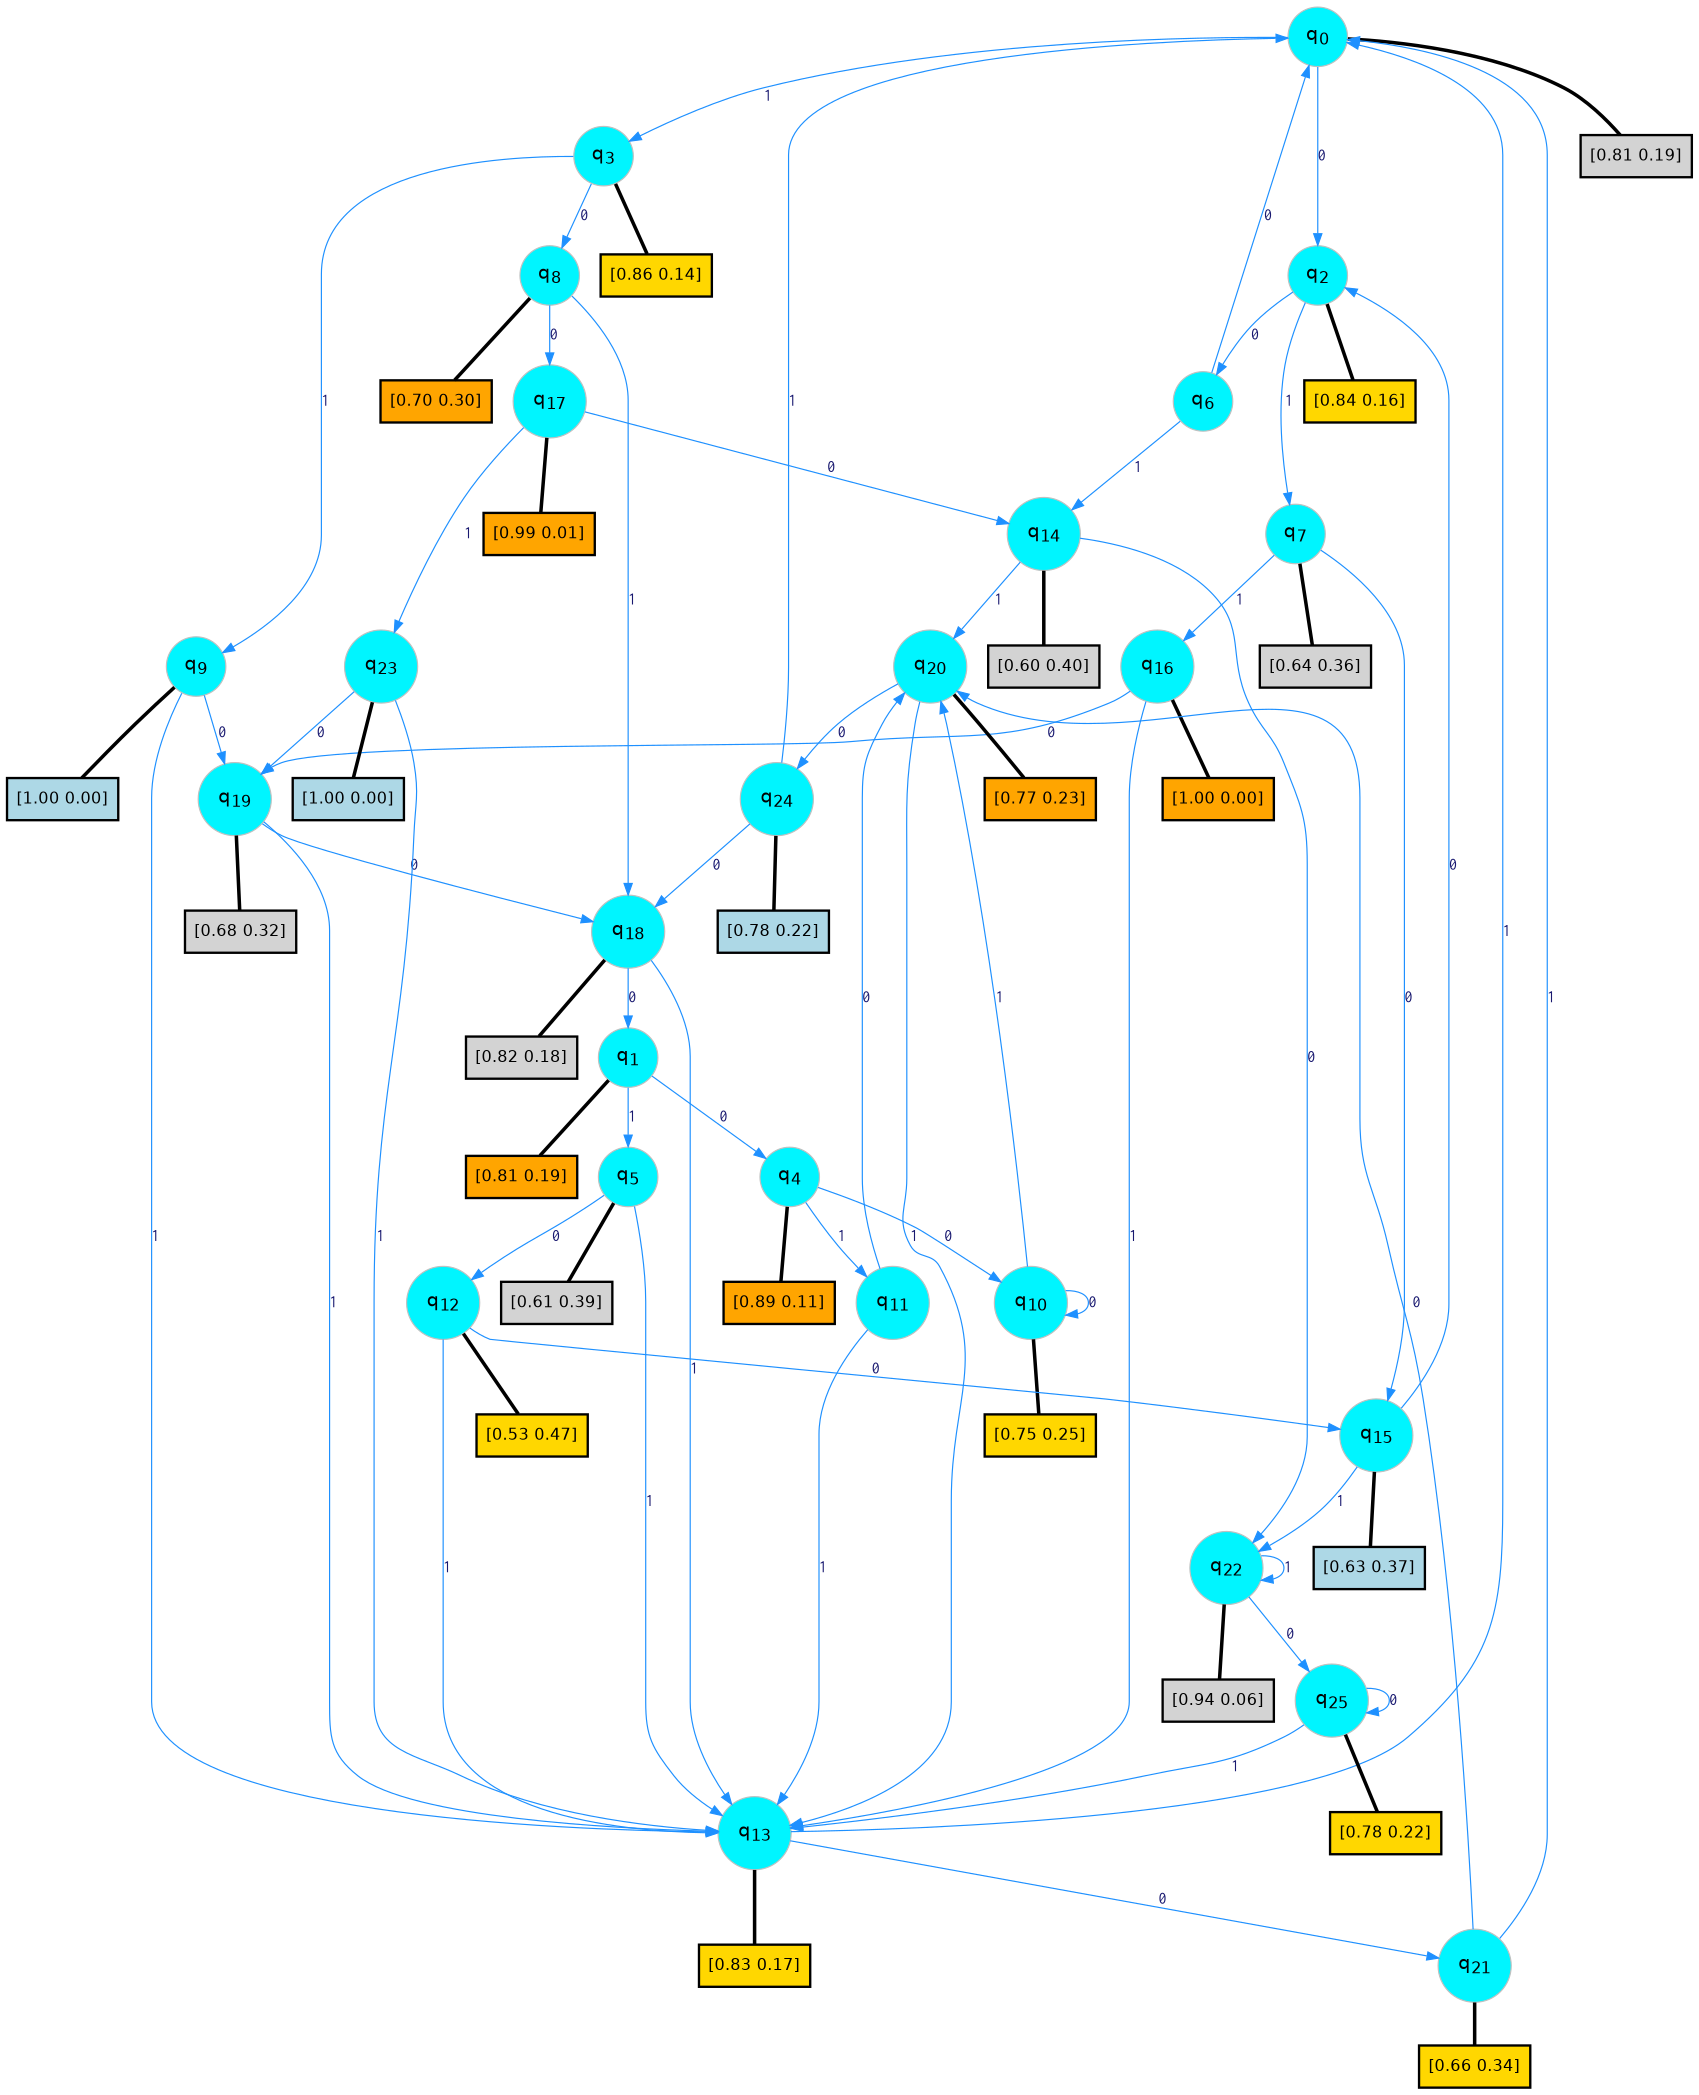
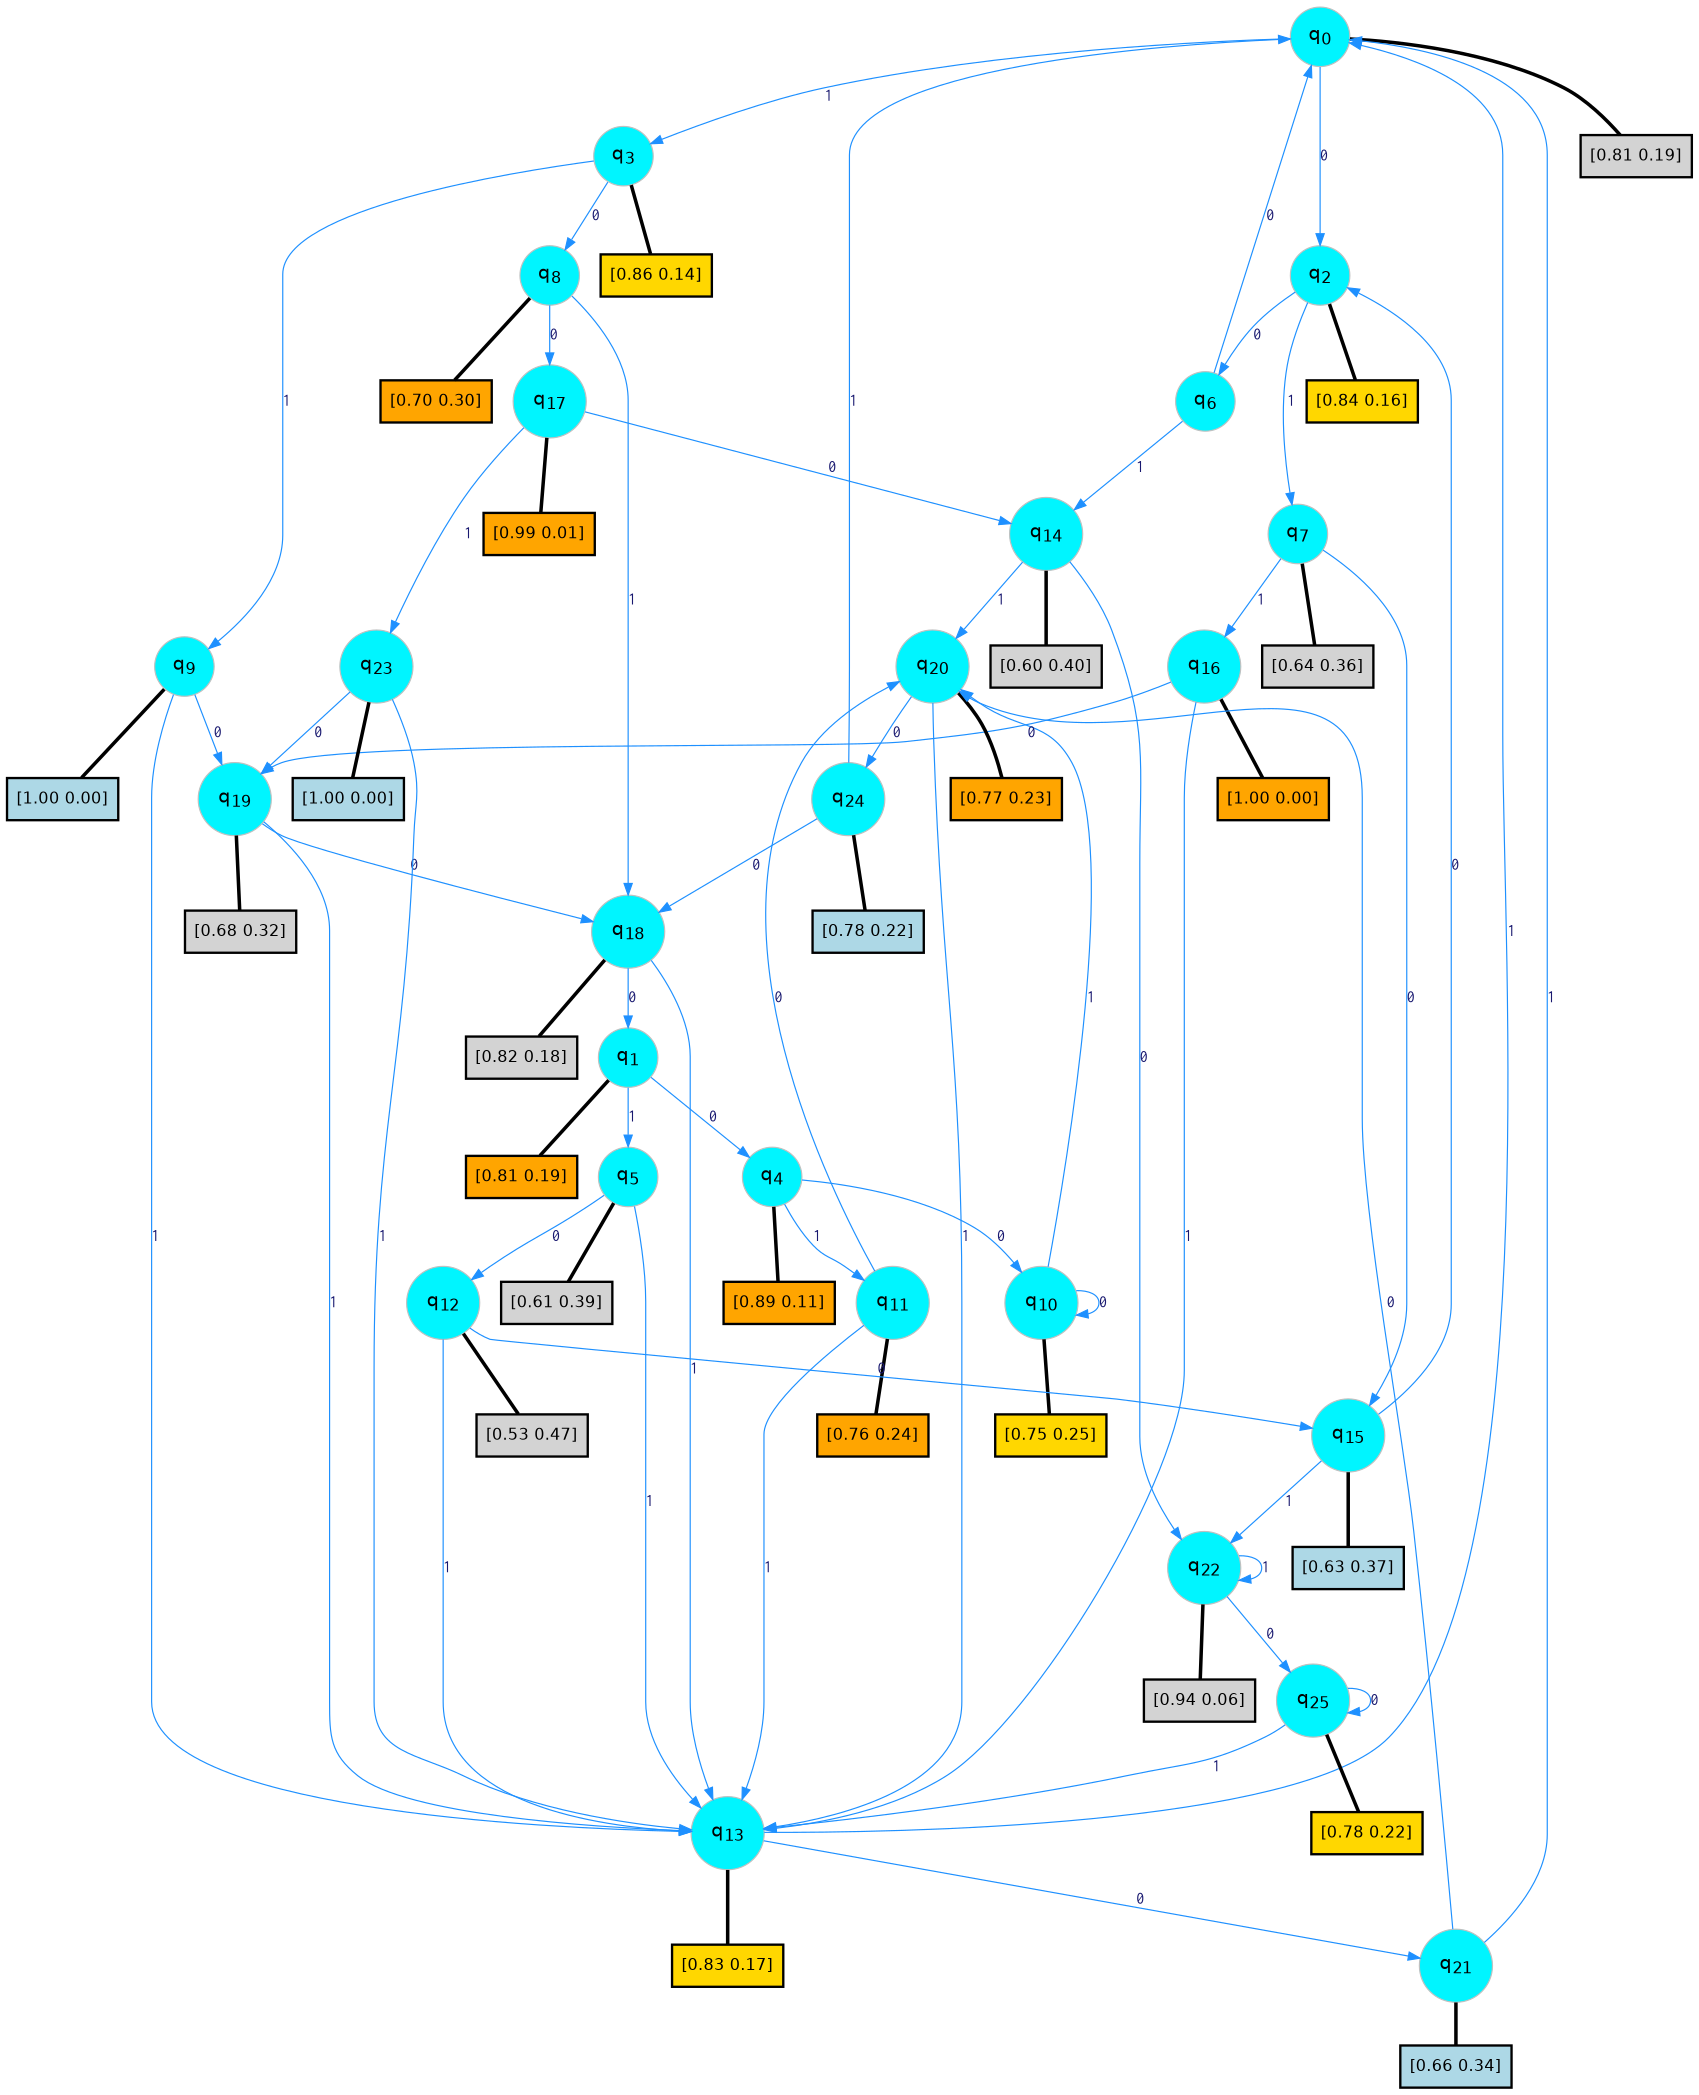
node "[0.53 0.47]": fillcolor gold -> lightgrey
node "[0.76 0.24]": added
node "[0.66 0.34]": fillcolor gold -> lightblue
